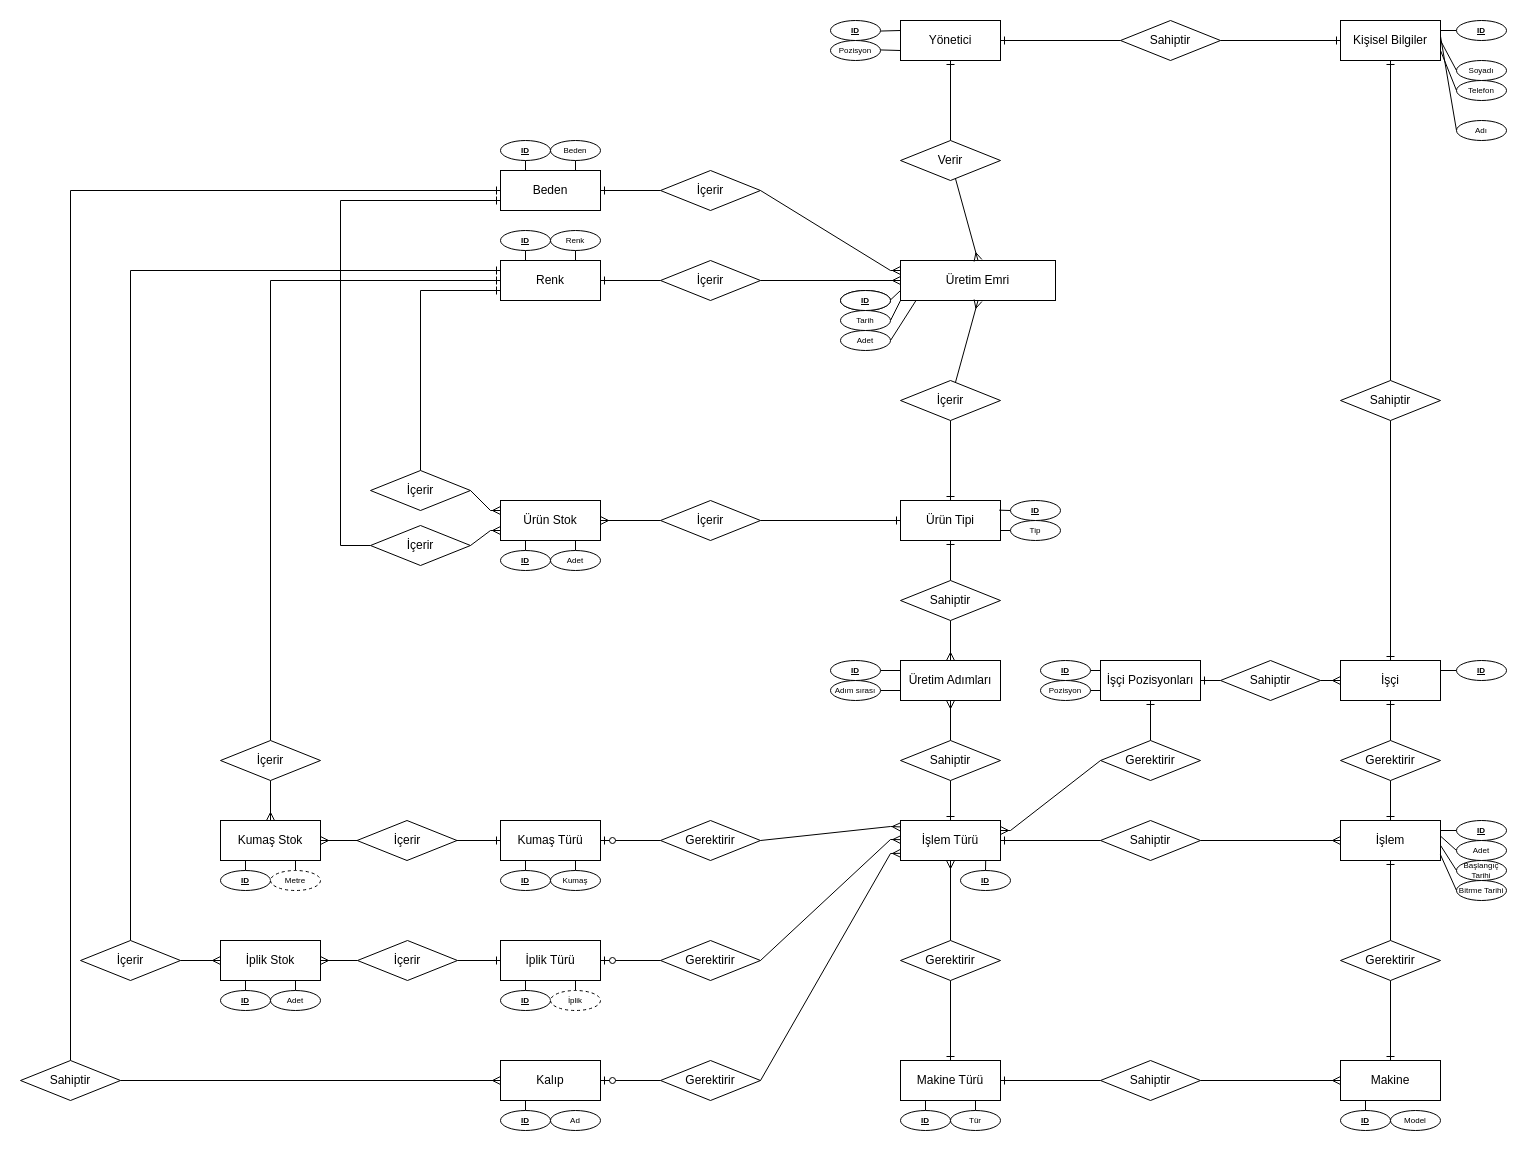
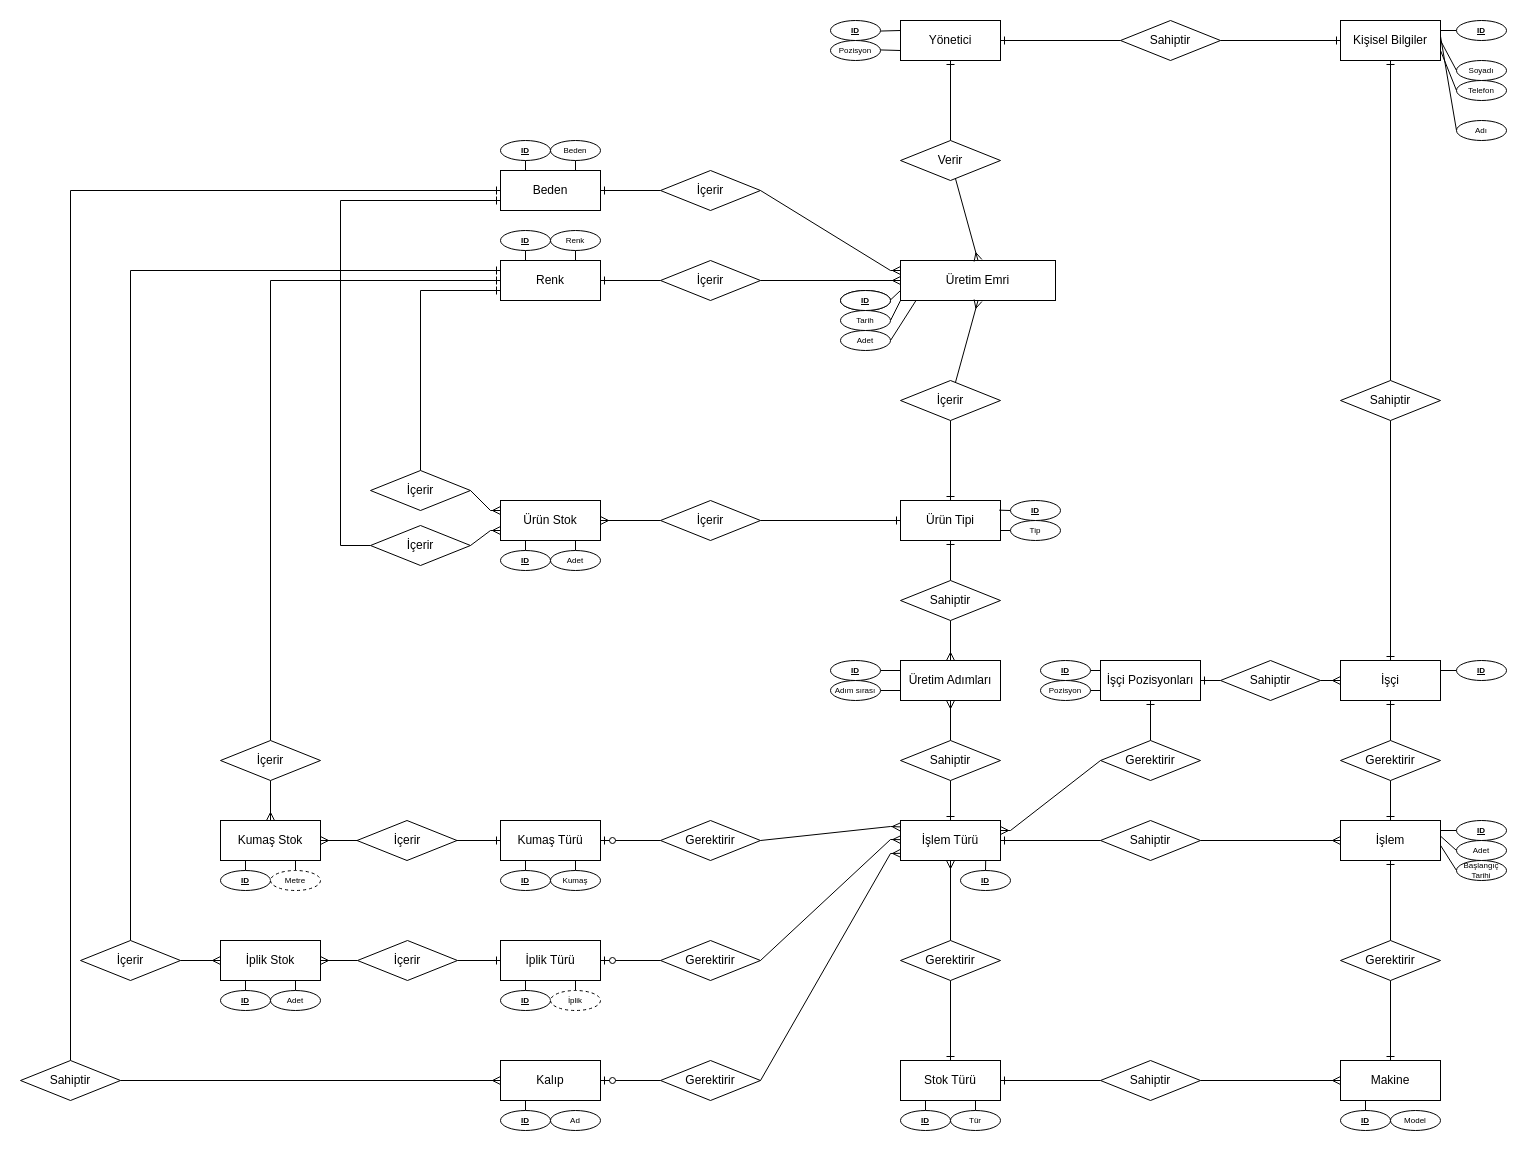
edge "İşlem" -- "Bitrme Tarihi": removed
node "Bitrme Tarihi": removed
node "Makine Türü": label "Makine Türü" -> "Stok Türü"
